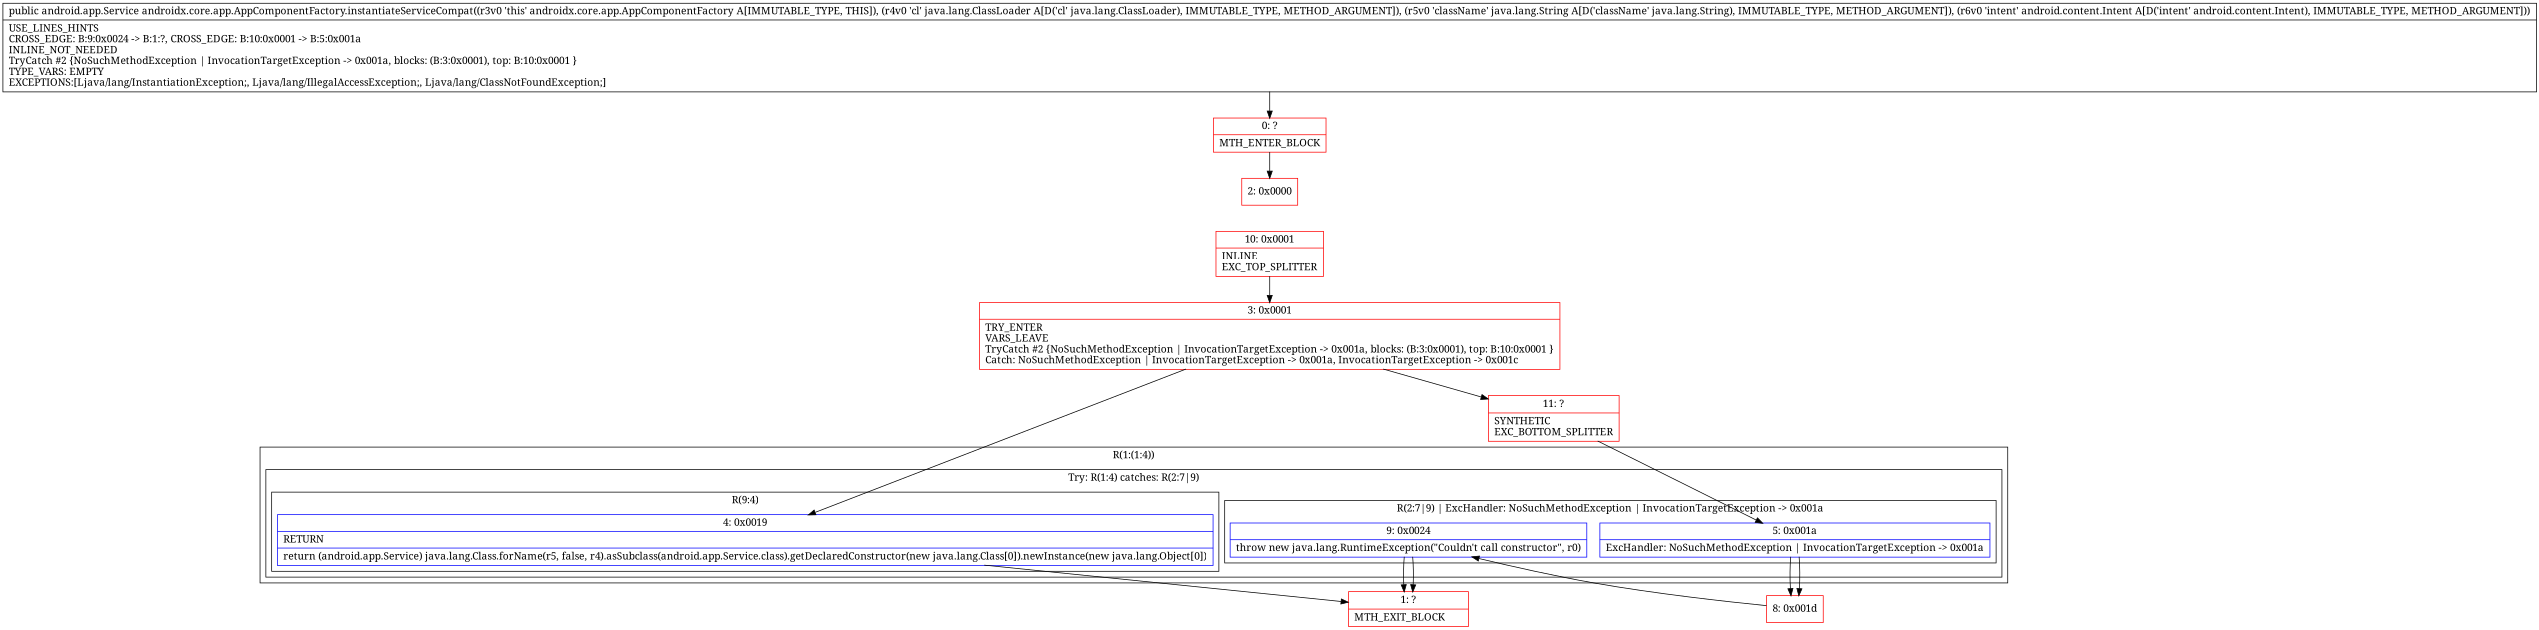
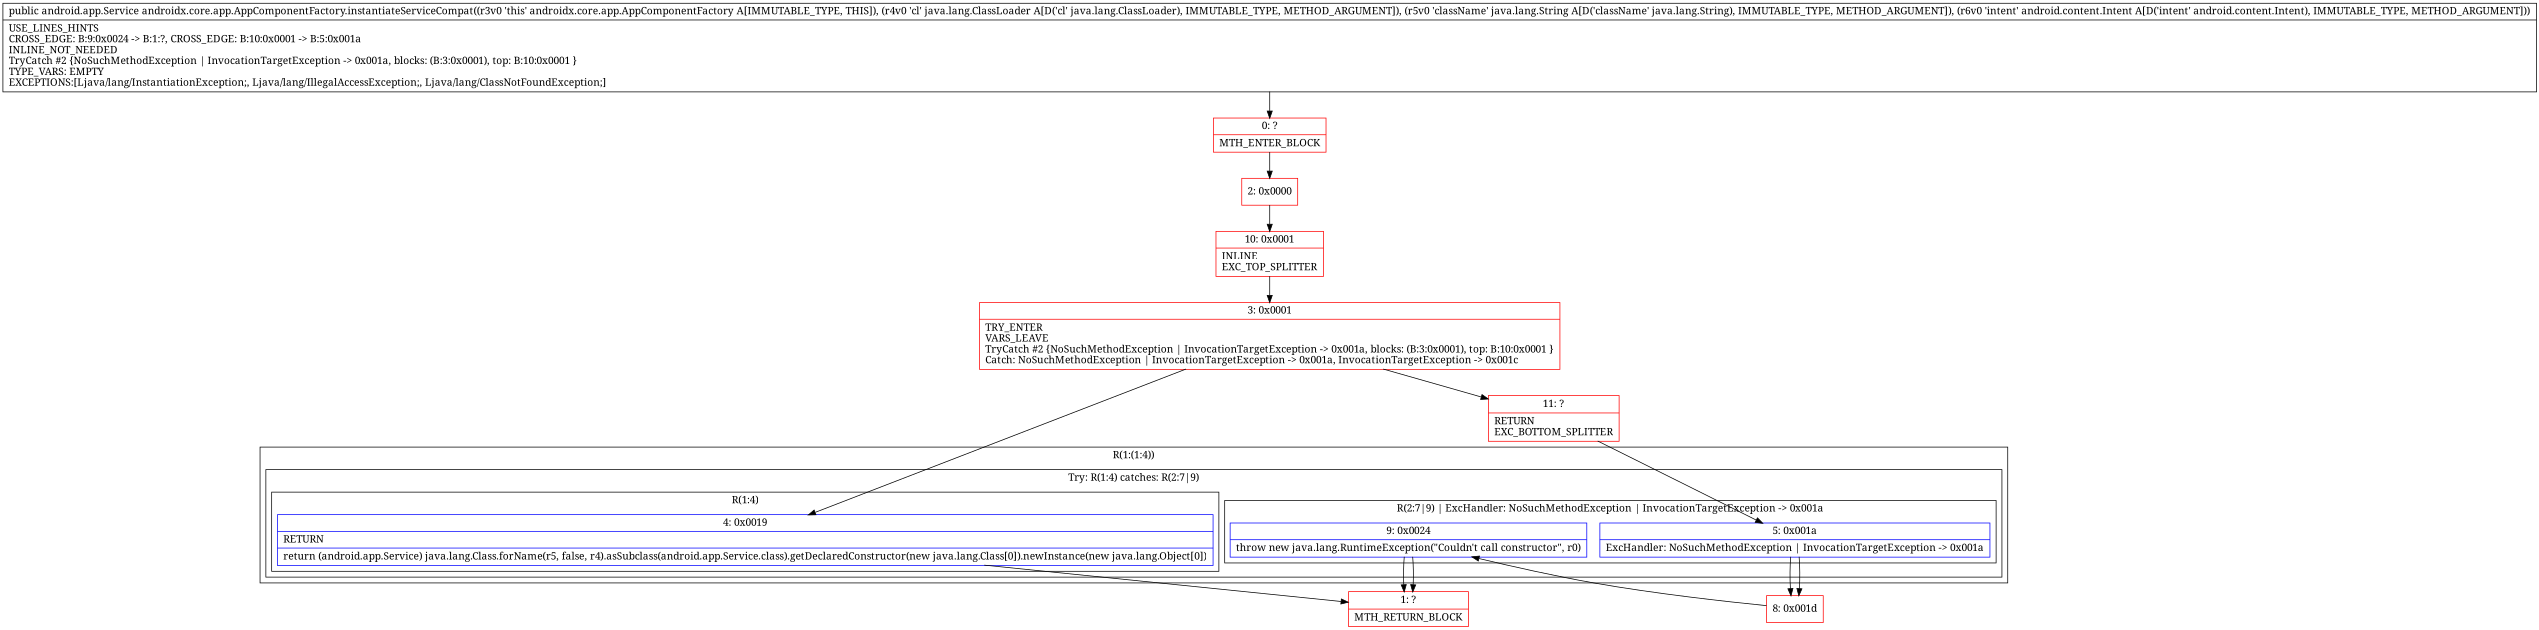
edge "2: 0x0000" -> "10: 0x0001": added
node "11: ?": text "SYNTHETIC" -> "RETURN"
cluster "R(9:4)": label "R(9:4)" -> "R(1:4)"
node "1: ?": text "MTH_EXIT_BLOCK" -> "MTH_RETURN_BLOCK"
